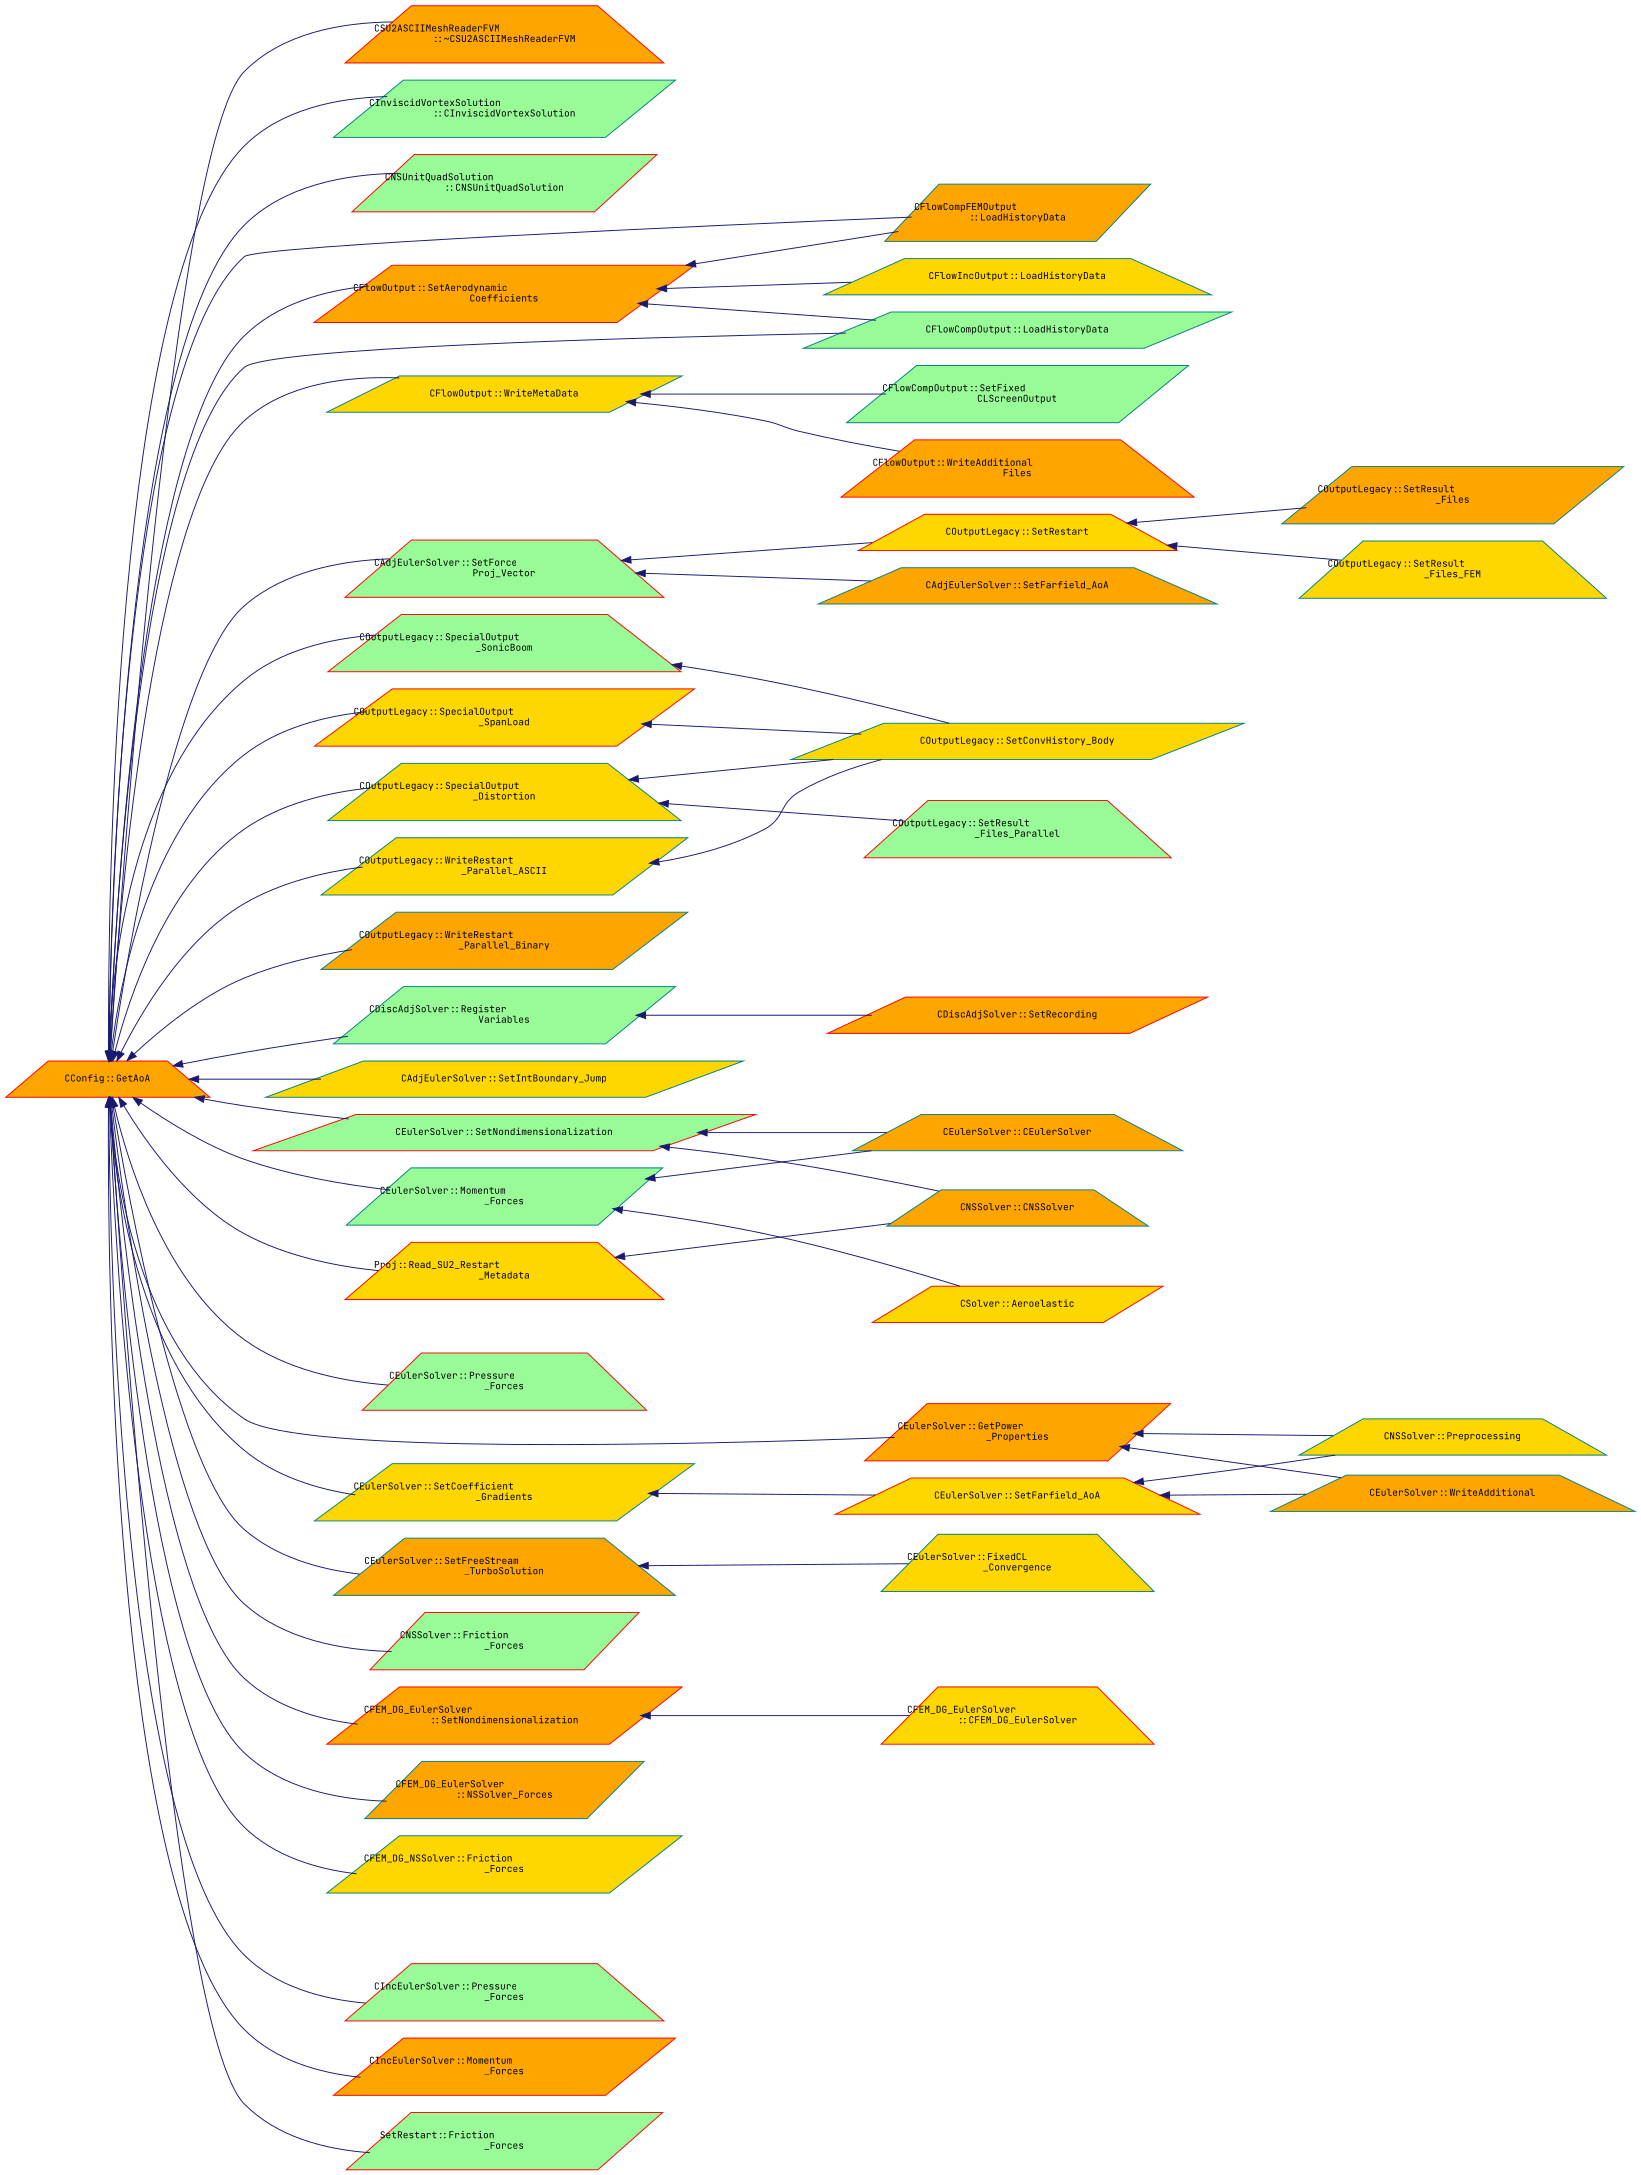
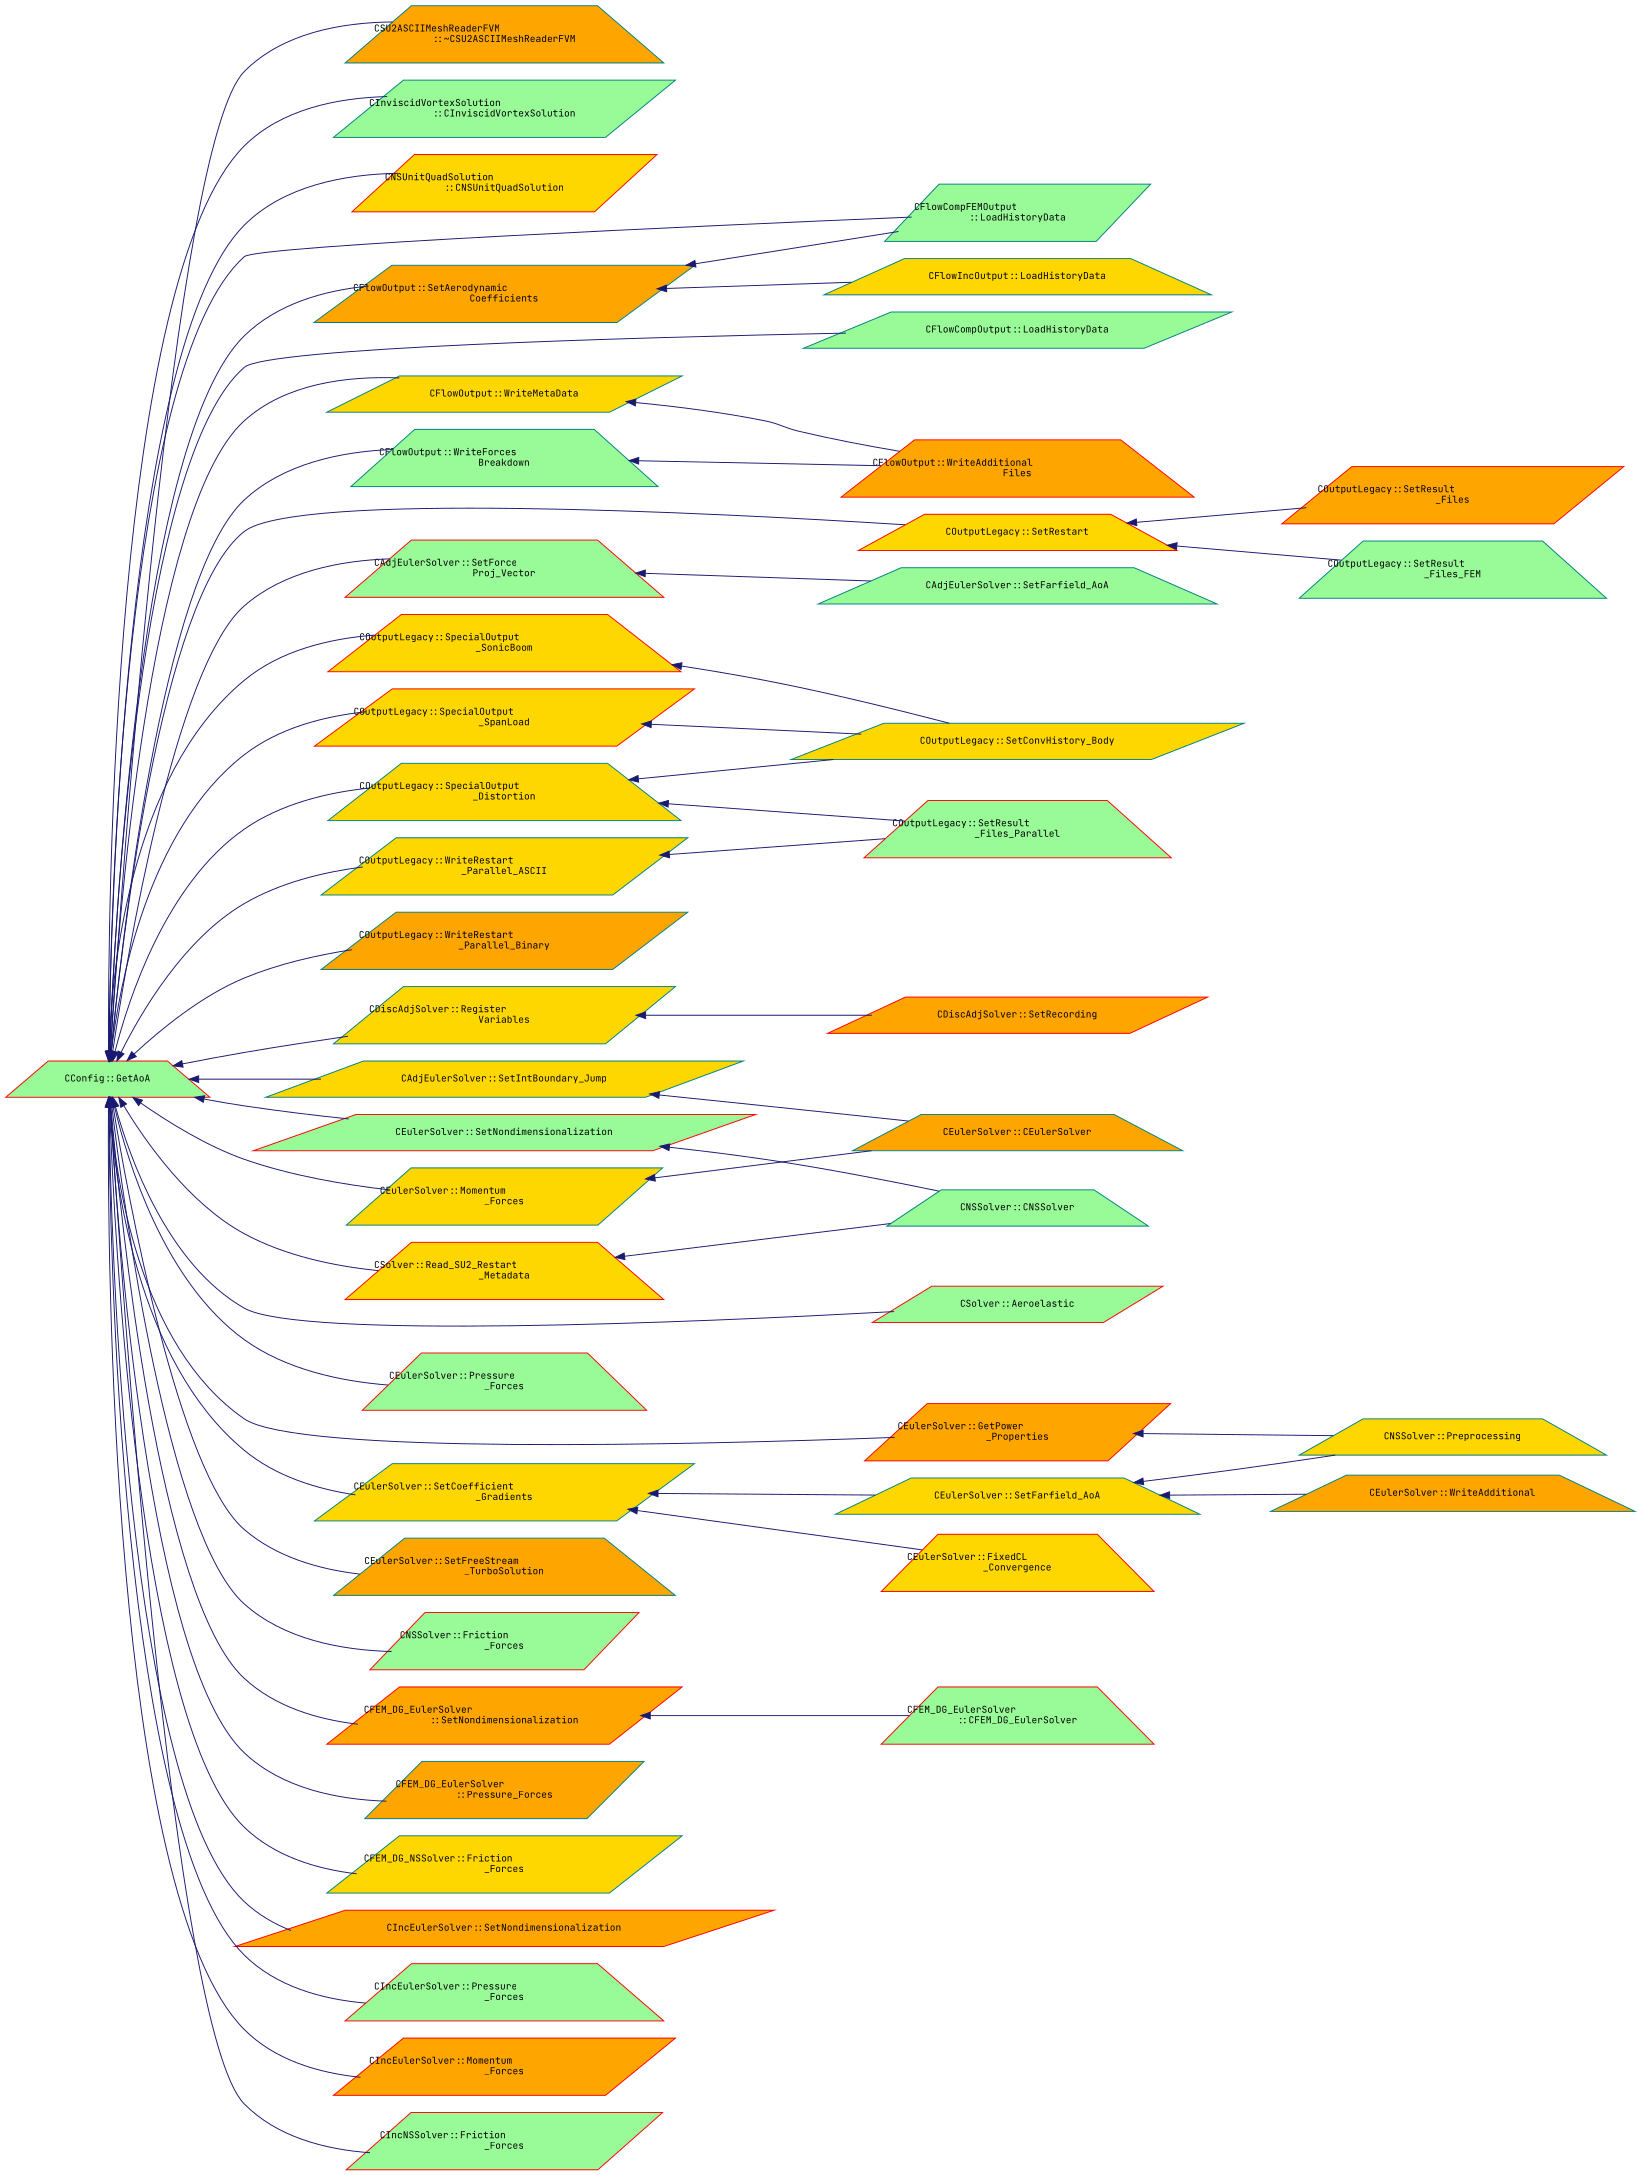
node "CSU2ASCIIMeshReaderFVM ::~CSU2ASCIIMeshReaderFVM": color red -> teal
node "CNSUnitQuadSolution ::CNSUnitQuadSolution": fillcolor palegreen -> gold
node "CFlowCompFEMOutput ::LoadHistoryData": fillcolor orange -> palegreen
node "CFlowOutput::SetAerodynamic Coefficients": color red -> teal
edge "CFlowCompOutput::LoadHistoryData" -> "CFlowOutput::SetAerodynamic Coefficients": removed
node "CFlowCompOutput::SetFixed CLScreenOutput": removed
node "CFlowOutput::WriteForces Breakdown": added
node "COutputLegacy::SetResult _Files": color teal -> red
edge "COutputLegacy::SetRestart" -> "CAdjEulerSolver::SetForce Proj_Vector": now "COutputLegacy::SetRestart" -> "CConfig::GetAoA"
node "COutputLegacy::SetResult _Files_FEM": fillcolor gold -> palegreen
node "CAdjEulerSolver::SetFarfield_AoA": fillcolor orange -> palegreen
node "COutputLegacy::SpecialOutput _SonicBoom": fillcolor palegreen -> gold
edge "COutputLegacy::SetConvHistory_Body" -> "COutputLegacy::WriteRestart _Parallel_ASCII": now "COutputLegacy::SetResult _Files_Parallel" -> "COutputLegacy::WriteRestart _Parallel_ASCII"
node "CDiscAdjSolver::Register Variables": fillcolor palegreen -> gold
node "CConfig::GetAoA": fillcolor orange -> palegreen
edge "CEulerSolver::CEulerSolver" -> "CEulerSolver::SetNondimensionalization": now "CEulerSolver::CEulerSolver" -> "CAdjEulerSolver::SetIntBoundary_Jump"
node "CEulerSolver::Momentum _Forces": fillcolor palegreen -> gold
node "CNSSolver::CNSSolver": fillcolor orange -> palegreen
edge "CSolver::Aeroelastic" -> "CEulerSolver::Momentum _Forces": now "CSolver::Aeroelastic" -> "CConfig::GetAoA"
node "Proj::Read_SU2_Restart _Metadata": label "Proj::Read_SU2_Restart _Metadata" -> "CSolver::Read_SU2_Restart _Metadata"
node "CSolver::Aeroelastic": fillcolor gold -> palegreen
edge "CEulerSolver::WriteAdditional" -> "CEulerSolver::GetPower _Properties": removed
node "CEulerSolver::SetFarfield_AoA": color red -> teal
node "CEulerSolver::FixedCL _Convergence": color teal -> red
edge "CEulerSolver::FixedCL _Convergence" -> "CEulerSolver::SetFreeStream _TurboSolution": now "CEulerSolver::FixedCL _Convergence" -> "CEulerSolver::SetCoefficient _Gradients"
node "CFEM_DG_EulerSolver ::CFEM_DG_EulerSolver": fillcolor gold -> palegreen
node "CFEM_DG_EulerSolver ::NSSolver_Forces": label "CFEM_DG_EulerSolver ::NSSolver_Forces" -> "CFEM_DG_EulerSolver ::Pressure_Forces"
node "CIncEulerSolver::SetNondimensionalization": added
node "SetRestart::Friction _Forces": label "SetRestart::Friction _Forces" -> "CIncNSSolver::Friction _Forces"
